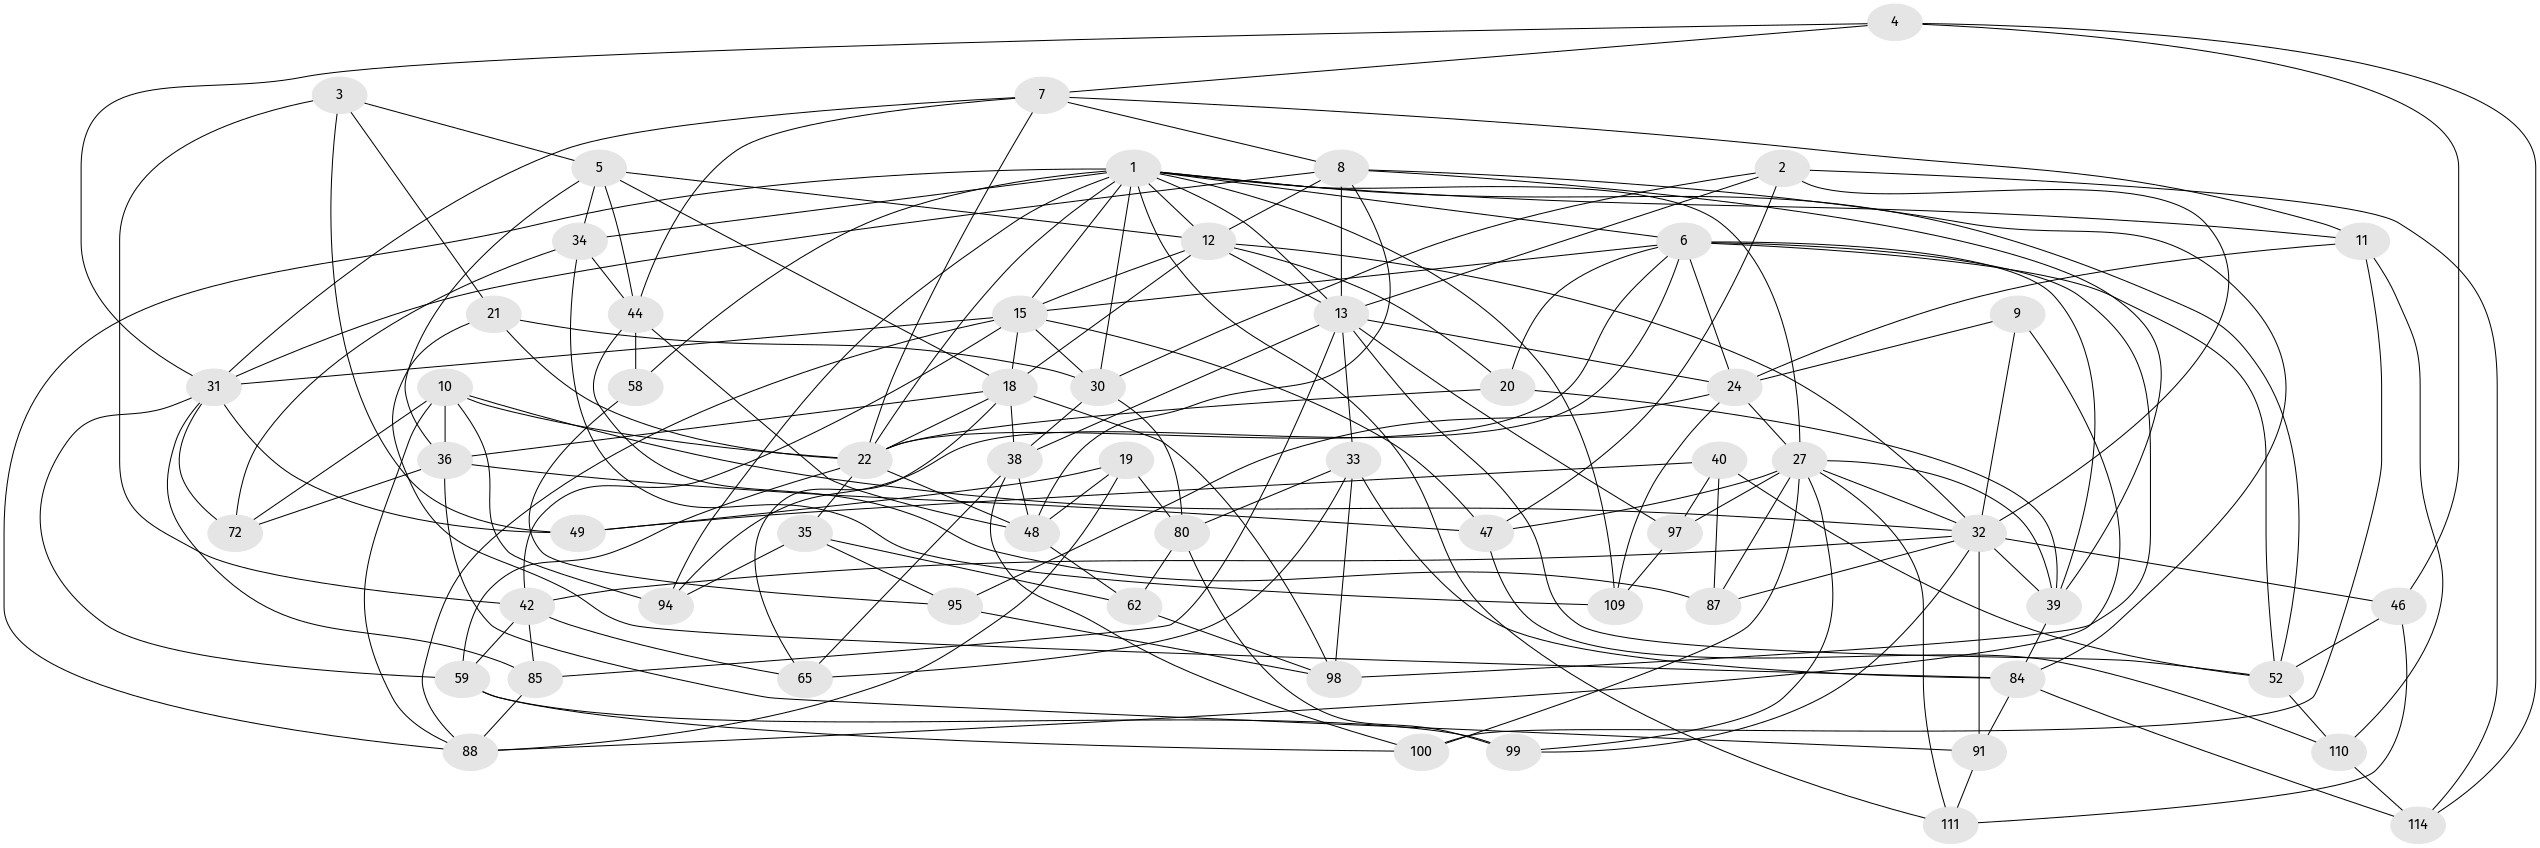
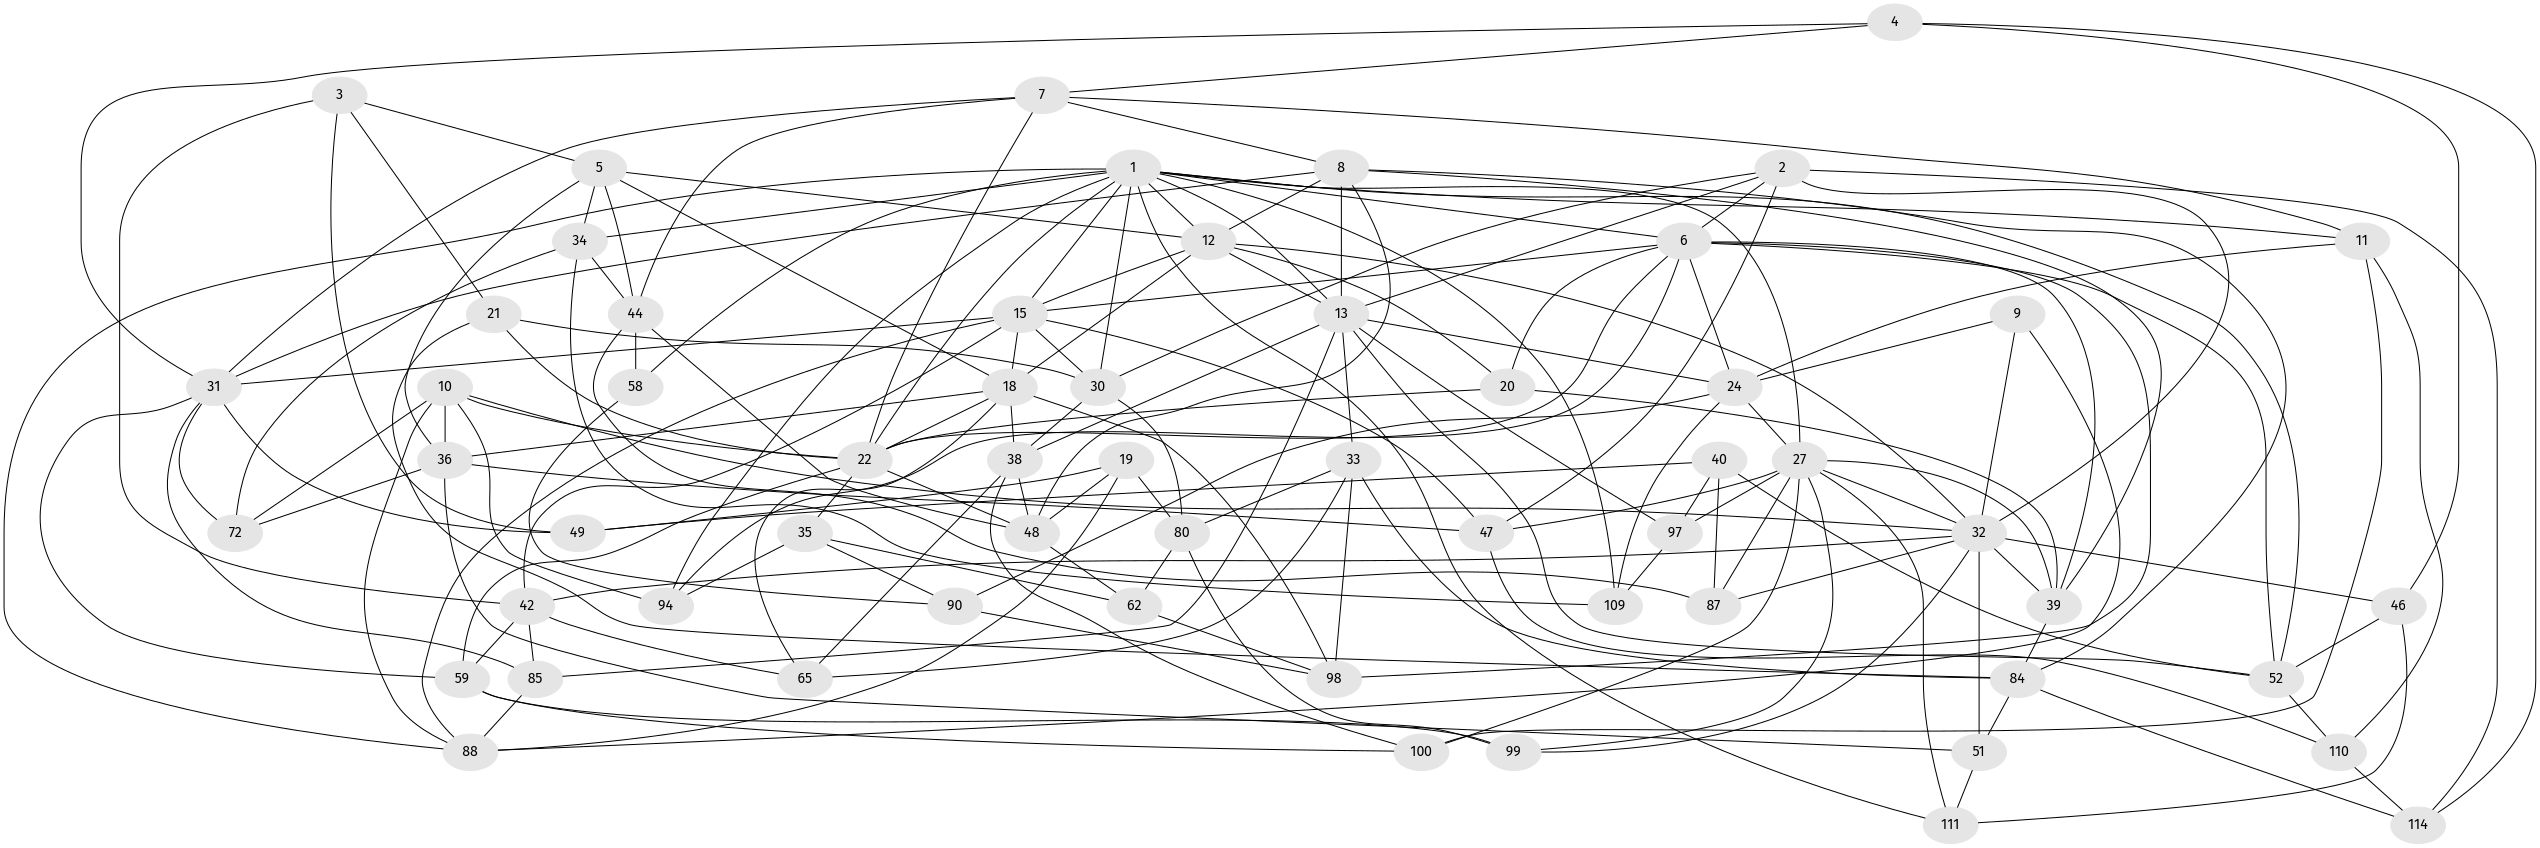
edge "2" -- "6": added
node "95": label "95" -> "90"
node "91": label "91" -> "51"
